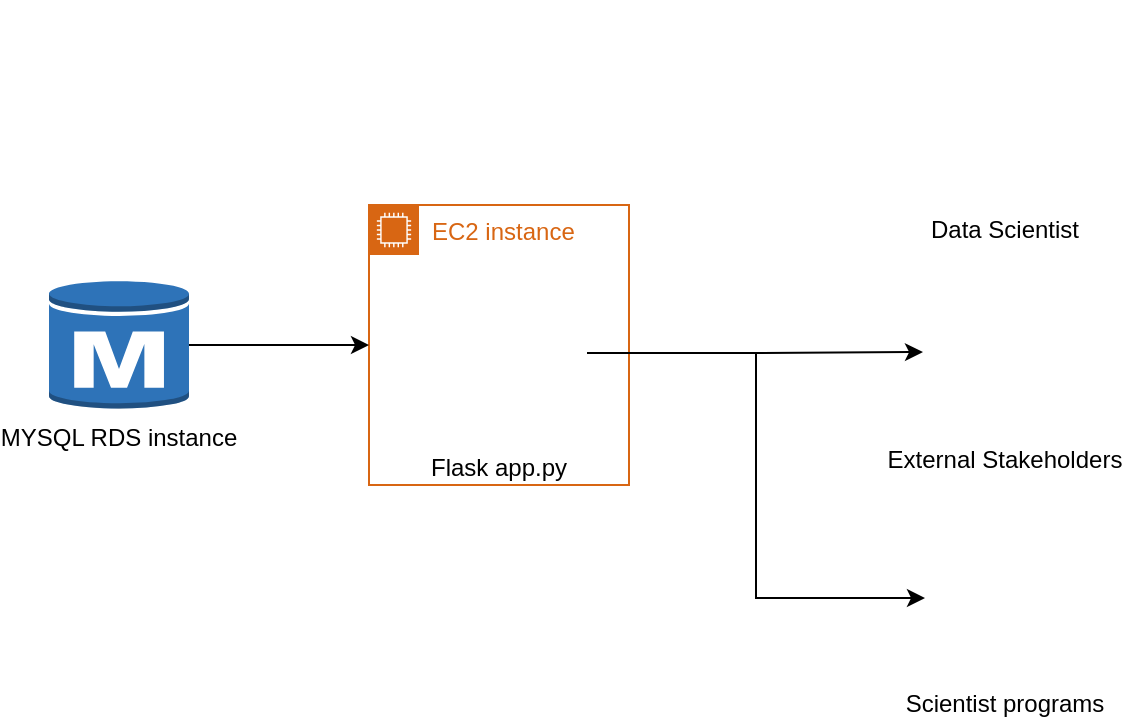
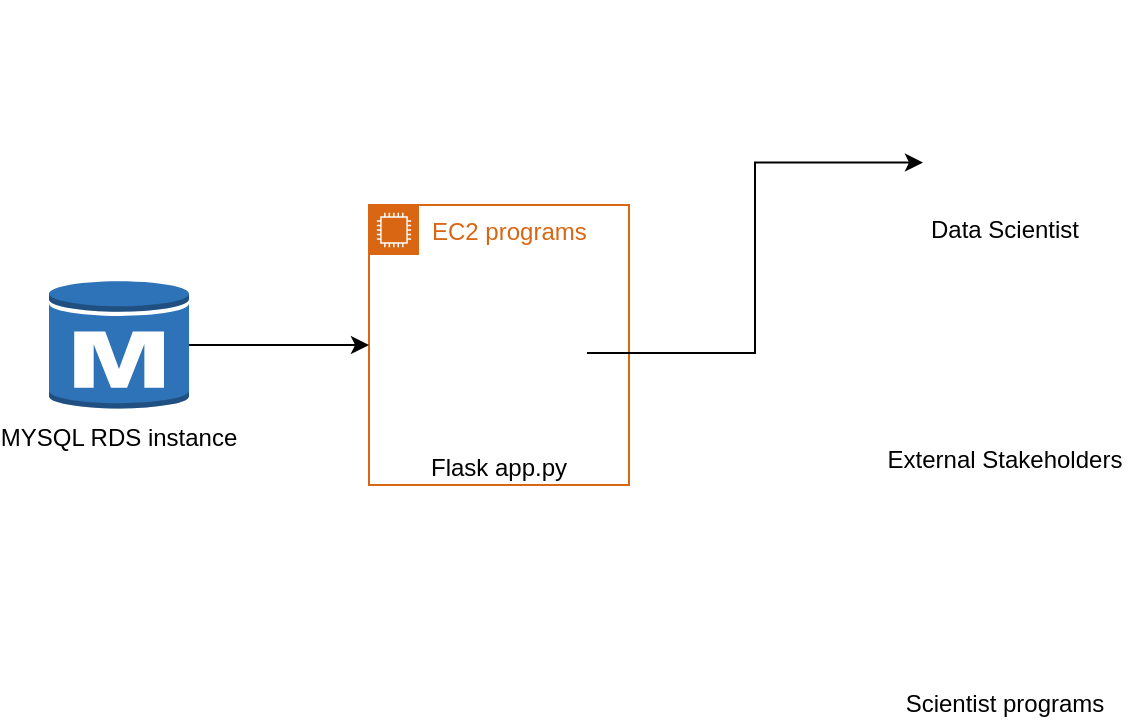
edge "Flask app.py" -> "Data Scientist": added
node "EC2 instance": label "EC2 instance" -> "EC2 programs"
edge "Flask app.py" -> "External Stakeholders": removed
edge "Flask app.py" -> "Scientist programs": removed
